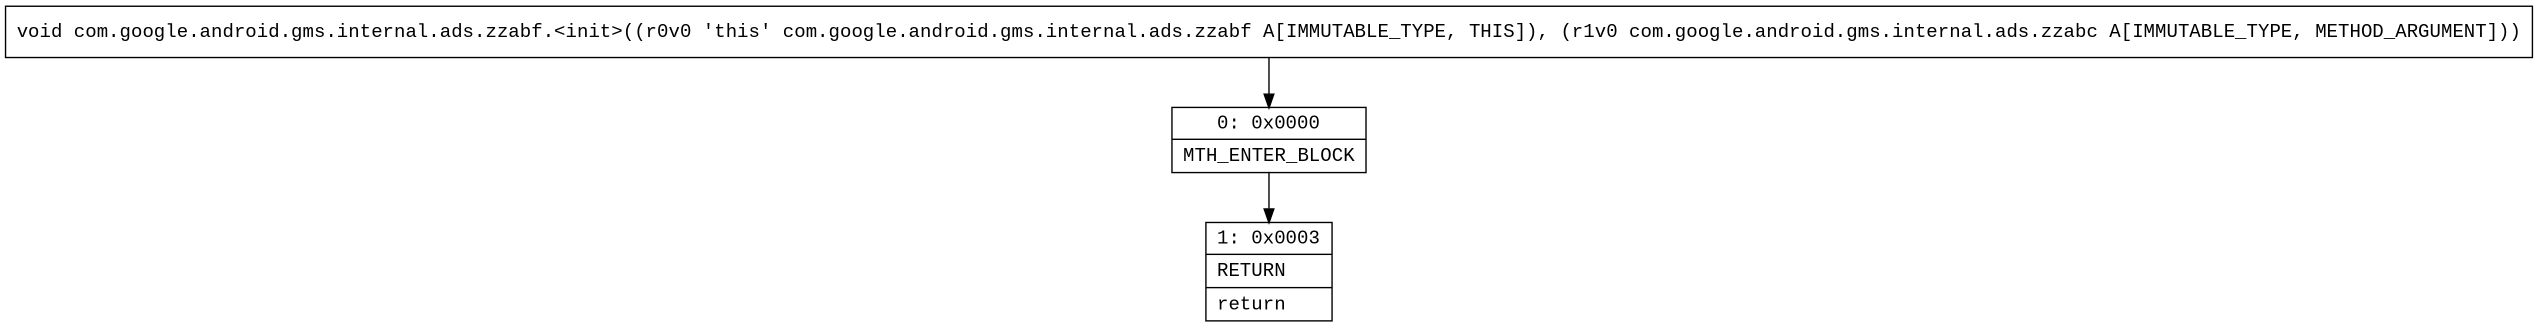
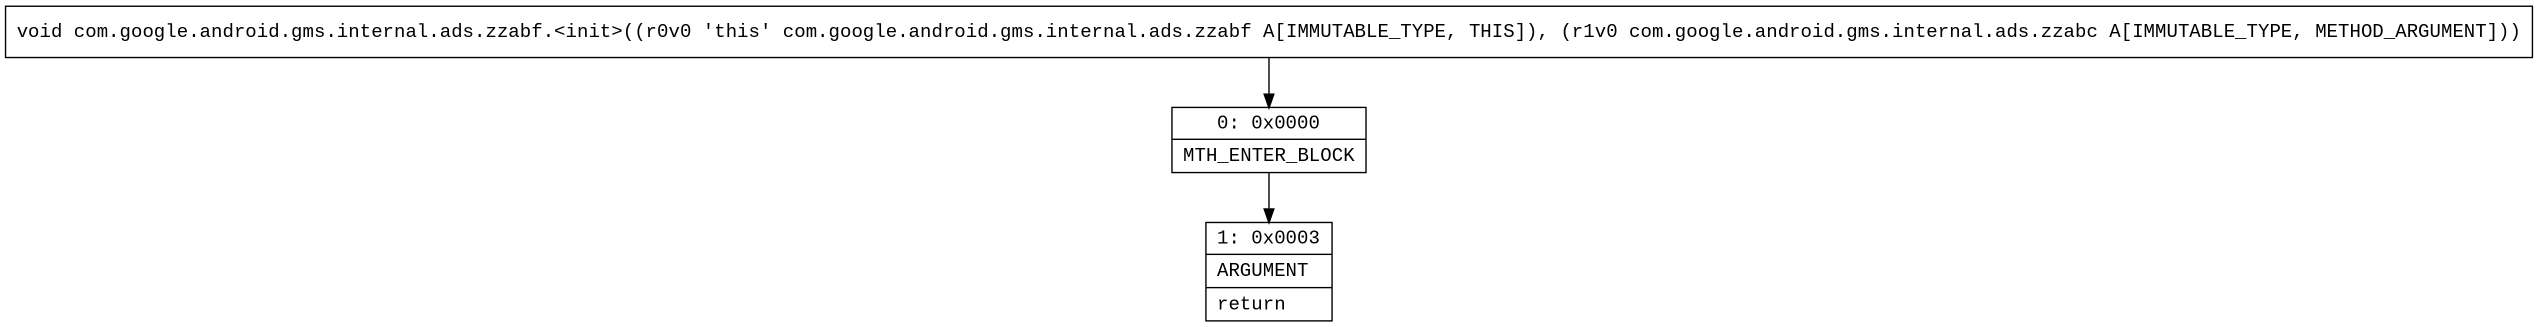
node "1: 0x0003": text "RETURN" -> "ARGUMENT"
